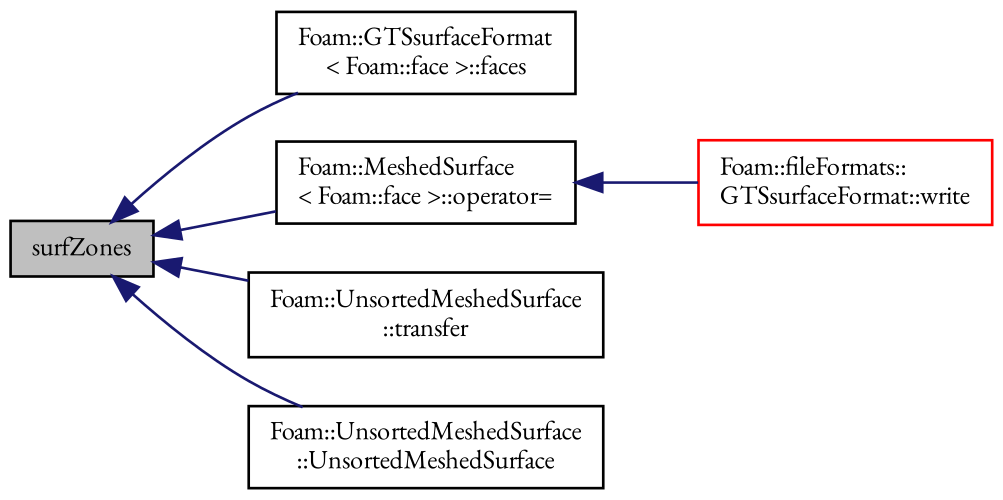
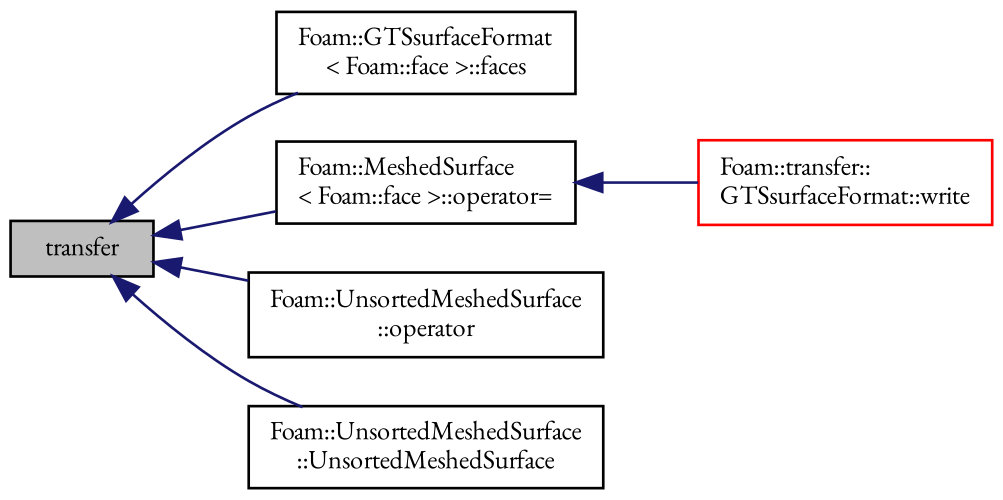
node "Foam::fileFormats:: GTSsurfaceFormat::write": label "Foam::fileFormats:: GTSsurfaceFormat::write" -> "Foam::transfer:: GTSsurfaceFormat::write"
node "surfZones": label "surfZones" -> "transfer"
node "Foam::UnsortedMeshedSurface ::transfer": label "Foam::UnsortedMeshedSurface ::transfer" -> "Foam::UnsortedMeshedSurface ::operator"
